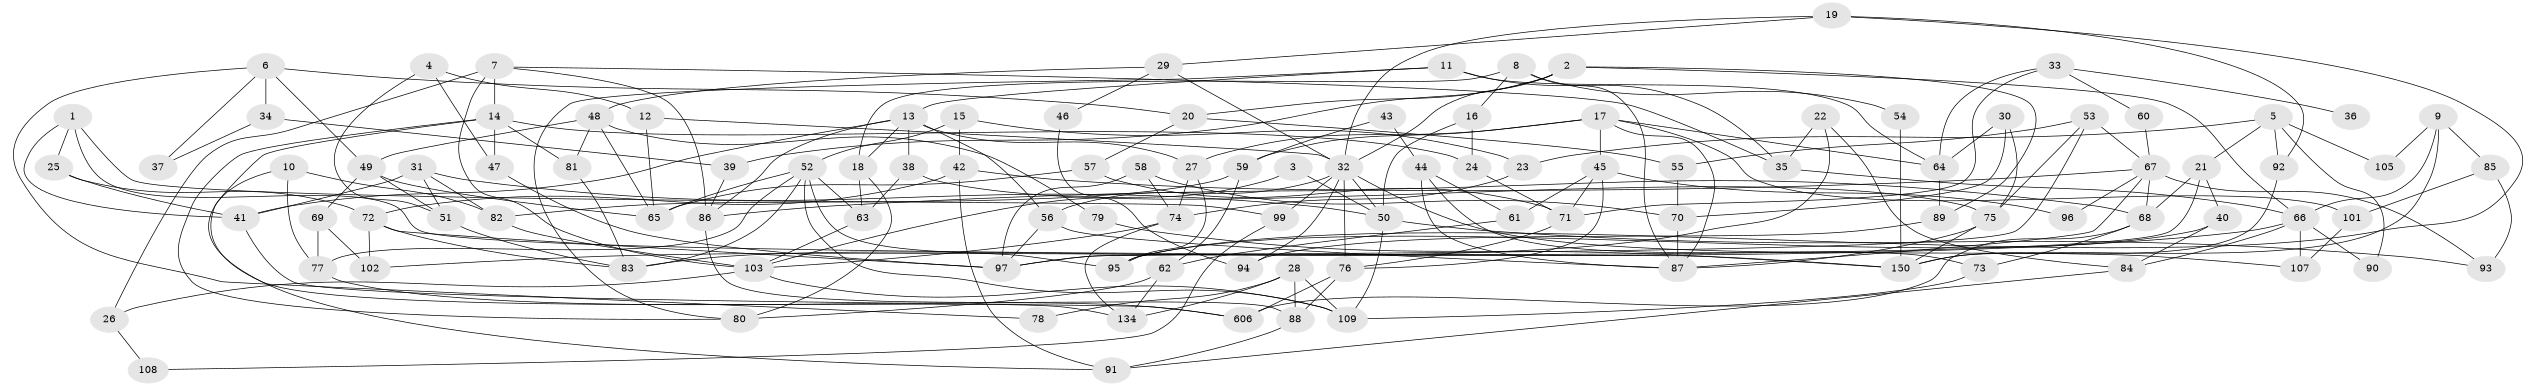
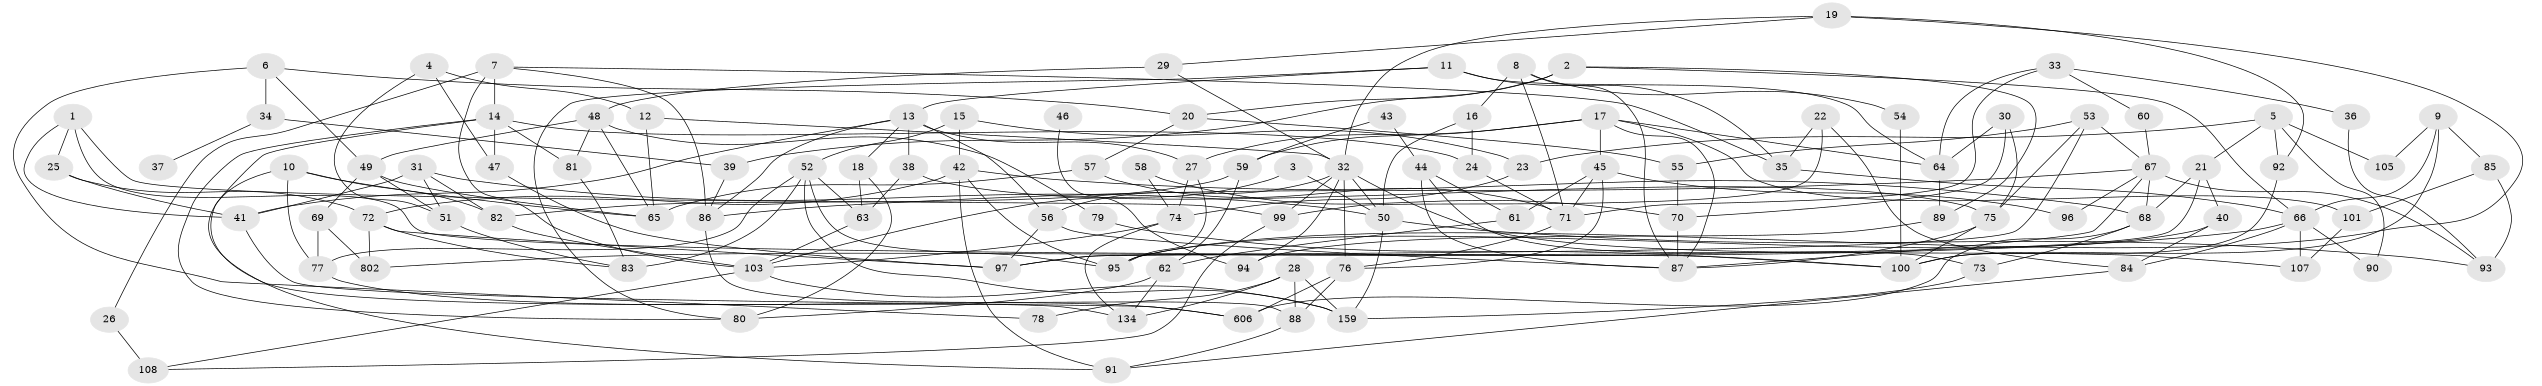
edge "8" -- "18": now "8" -- "71"
edge "29" -- "46": removed
edge "2" -- "32": removed
edge "6" -- "37": removed
edge "58" -- "97": removed
edge "52" -- "65": now "10" -- "65"
edge "36" -- "93": added
edge "42" -- "95": added
edge "22" -- "83": now "22" -- "99"
node "102": label "102" -> "802"
node "150": label "150" -> "100"
edge "103" -- "26": now "103" -- "108"
node "109": label "109" -> "159"
